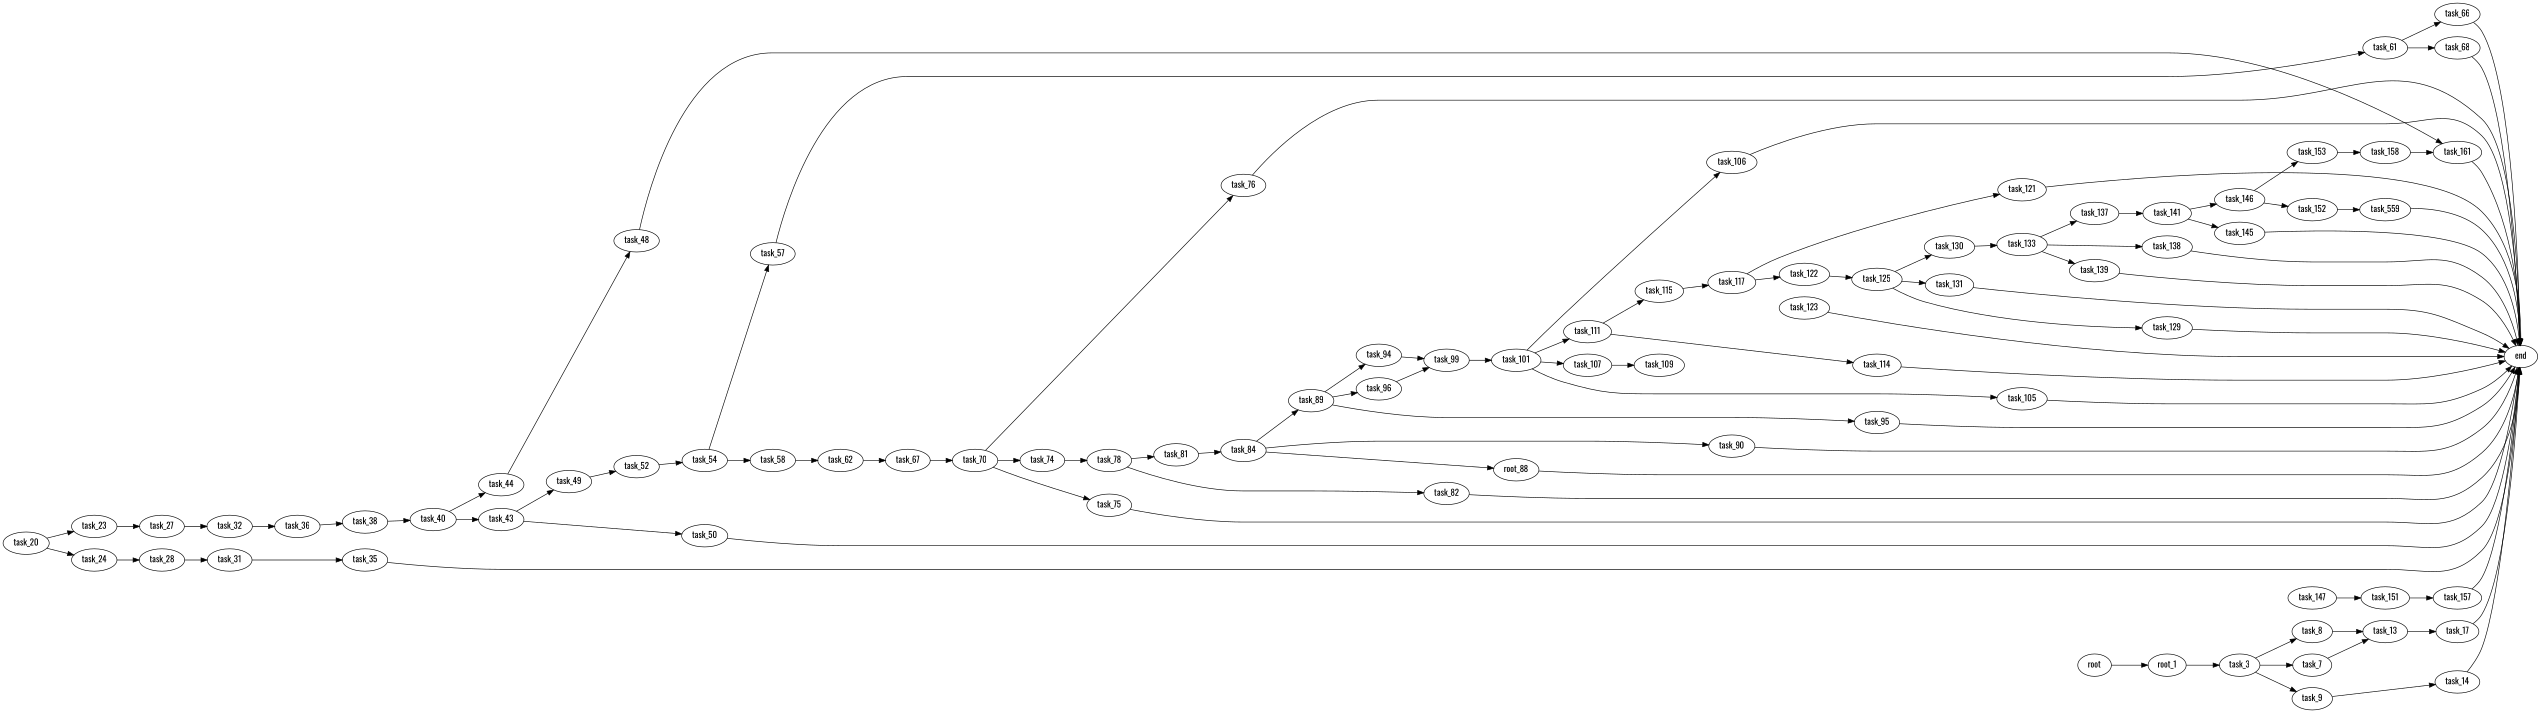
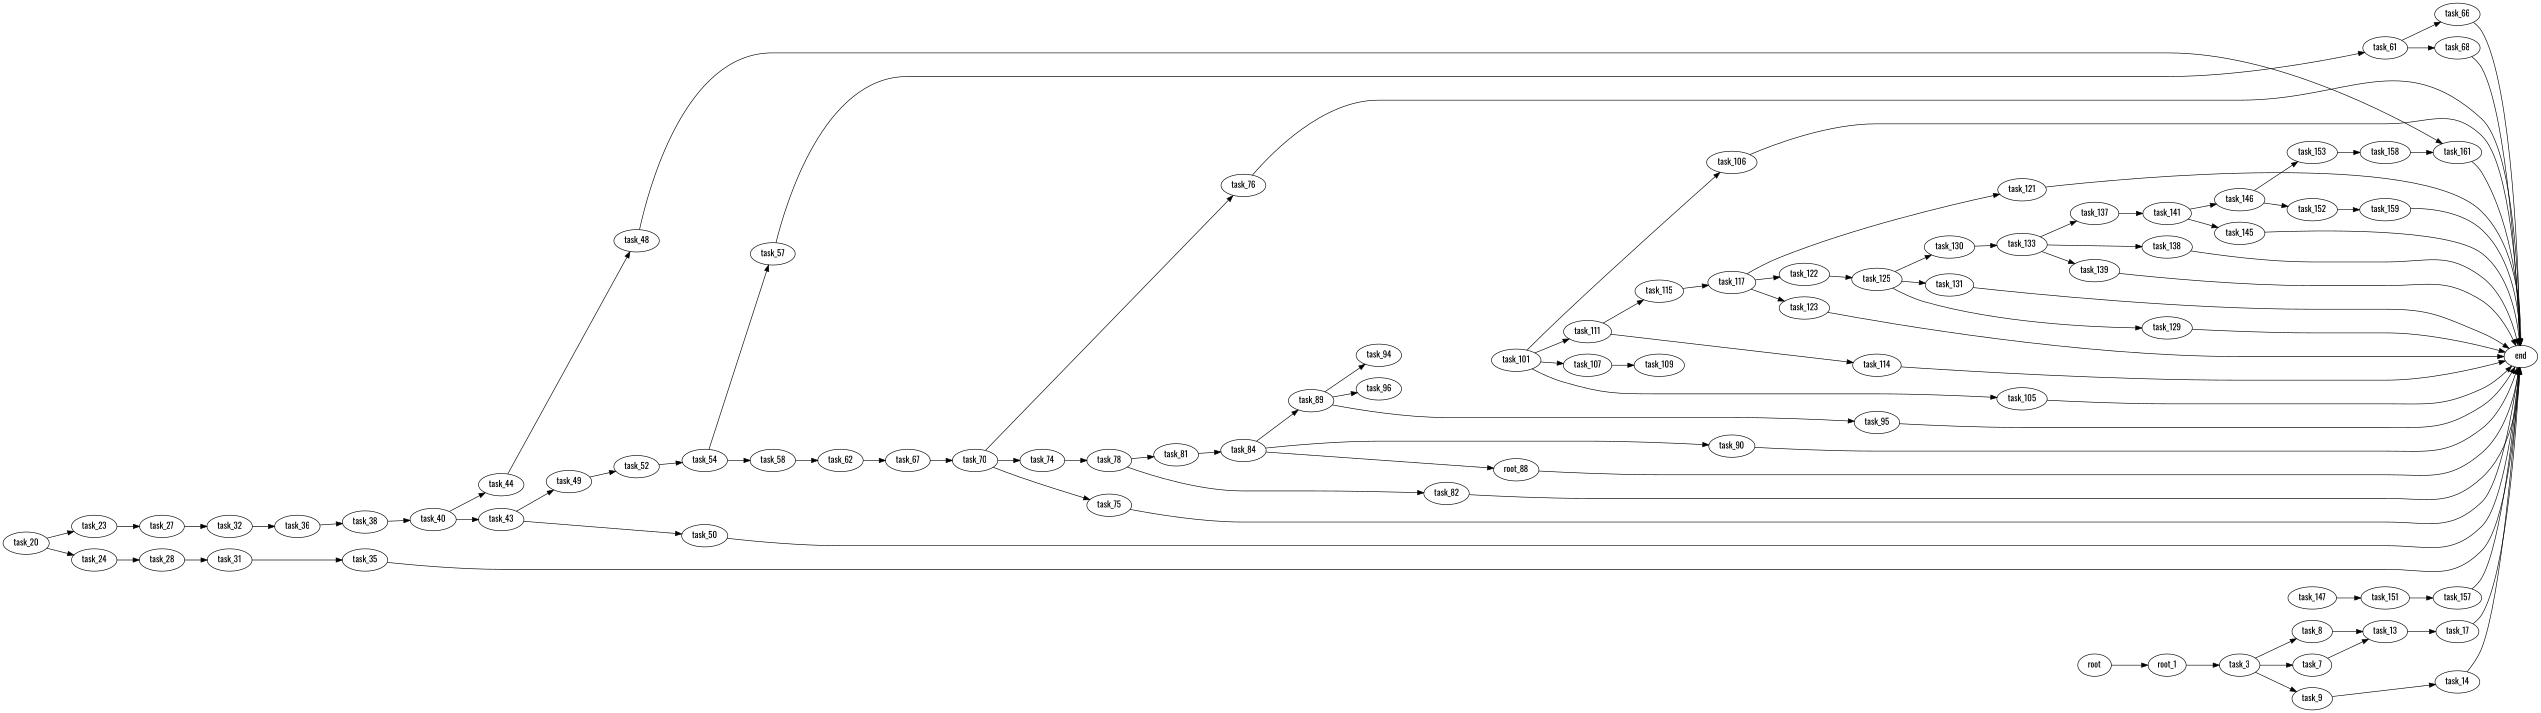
node "task_559": label "task_559" -> "task_159"
edge "task_117" -> "task_123": added
node "task_99": removed
